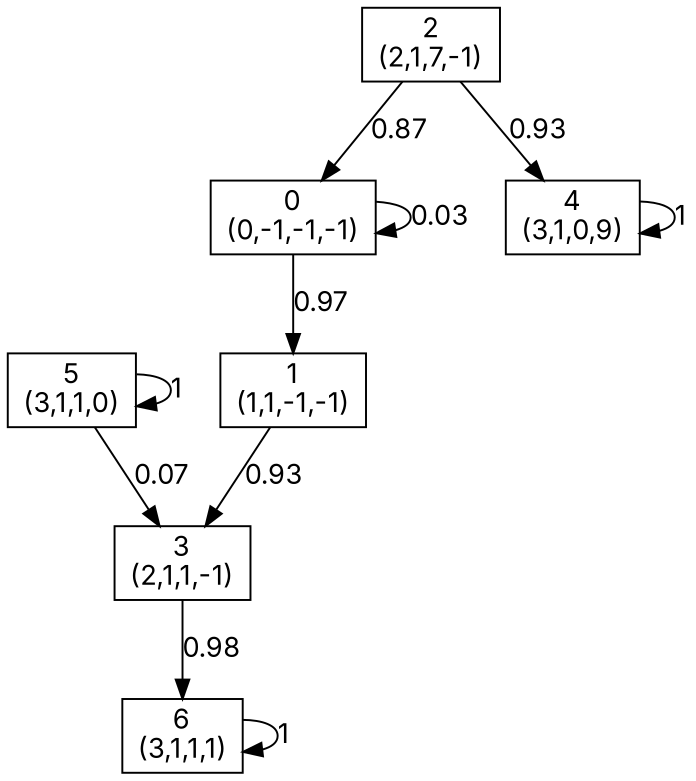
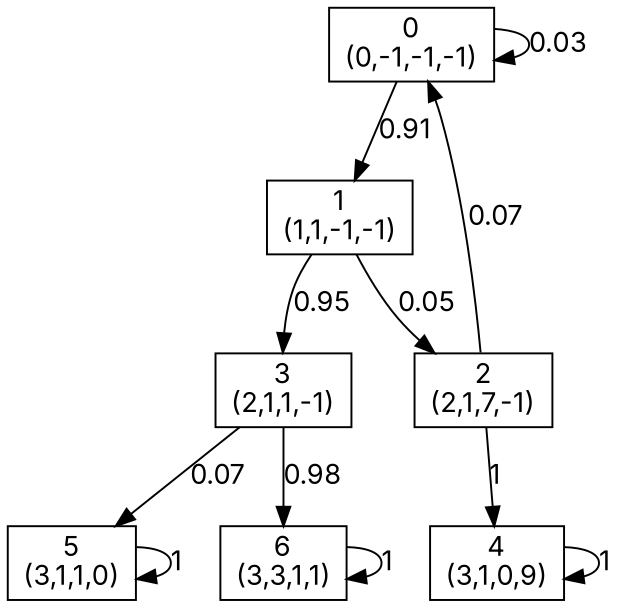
edge "2 (2,1,7,-1)" -> "0 (0,-1,-1,-1)": label "0.87" -> "0.07"
edge "2 (2,1,7,-1)" -> "4 (3,1,0,9)": label "0.93" -> "1"
edge "1 (1,1,-1,-1)" -> "2 (2,1,7,-1)": added, label "0.05"
edge "0 (0,-1,-1,-1)" -> "1 (1,1,-1,-1)": label "0.97" -> "0.91"
edge "5 (3,1,1,0)" -> "3 (2,1,1,-1)": reversed
edge "1 (1,1,-1,-1)" -> "3 (2,1,1,-1)": label "0.93" -> "0.95"
node "6 (3,1,1,1)": label "6 (3,1,1,1)" -> "6 (3,3,1,1)"
